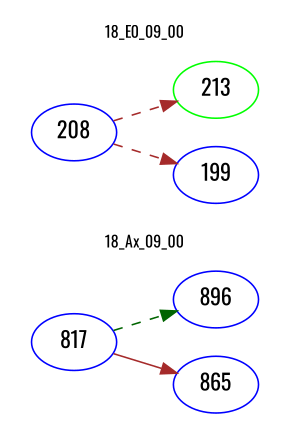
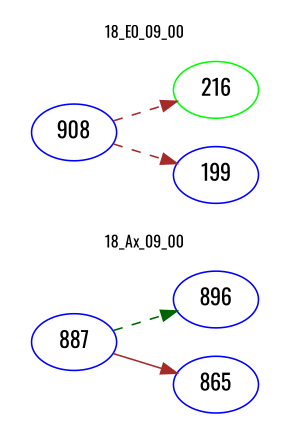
node "213": label "213" -> "216"
node "208": label "208" -> "908"
node "817": label "817" -> "887"
